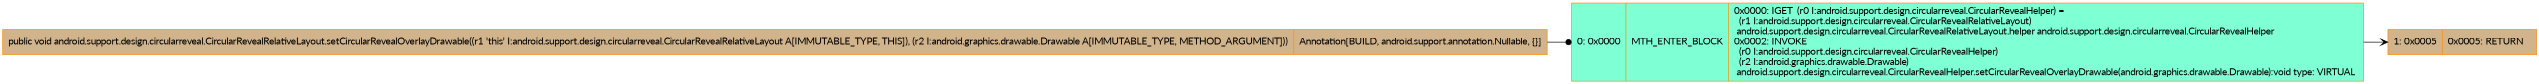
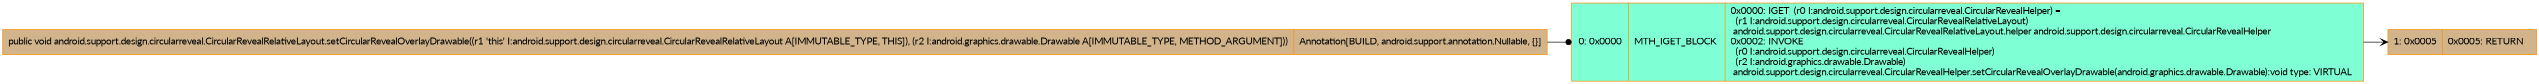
node "0: 0x0000": text "MTH_ENTER_BLOCK" -> "MTH_IGET_BLOCK"
